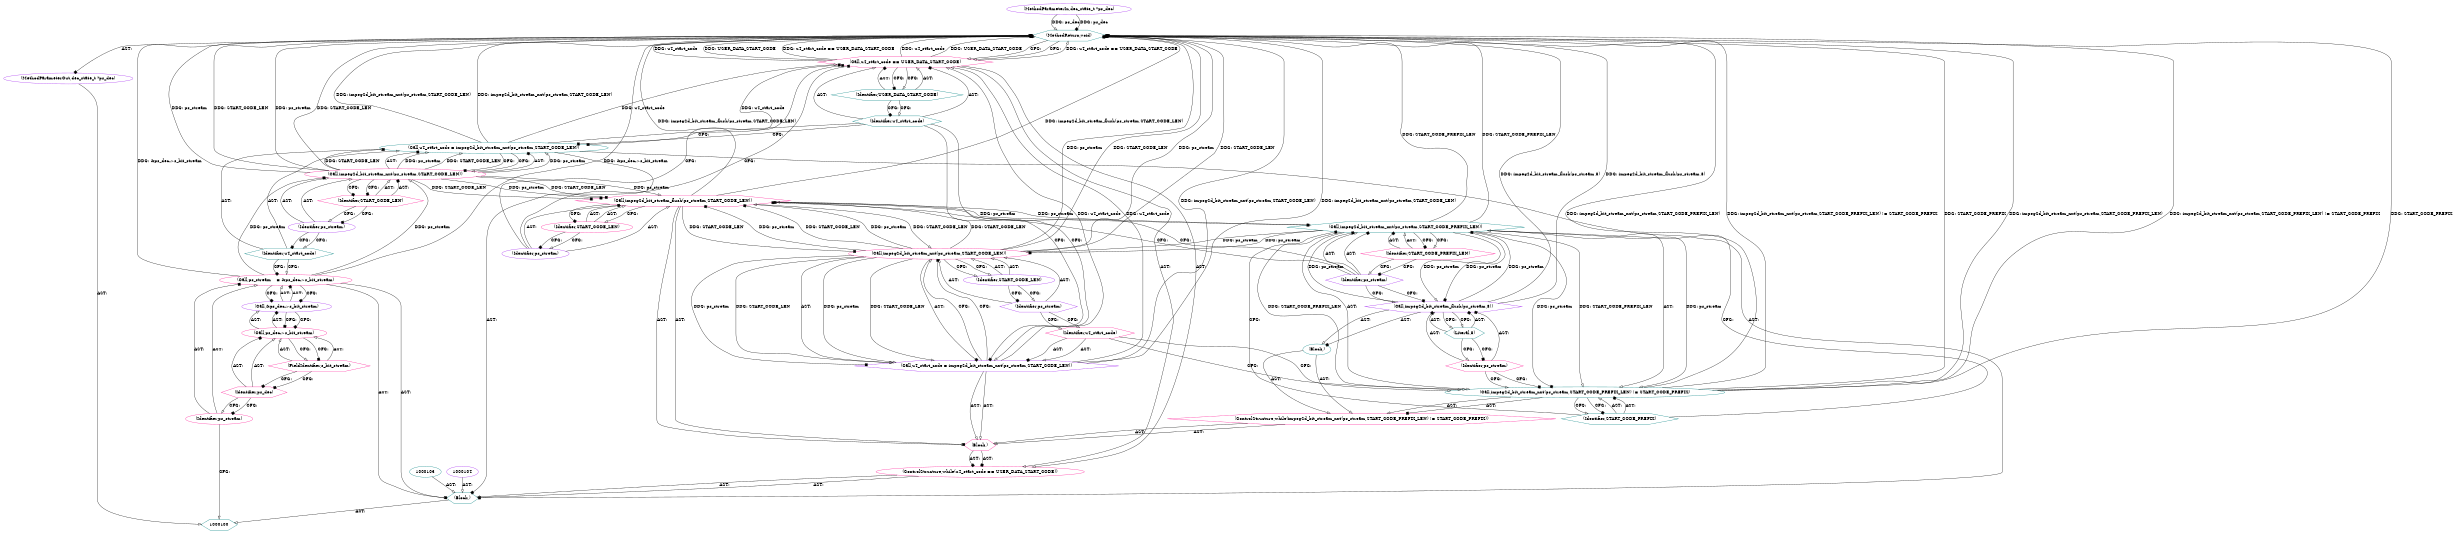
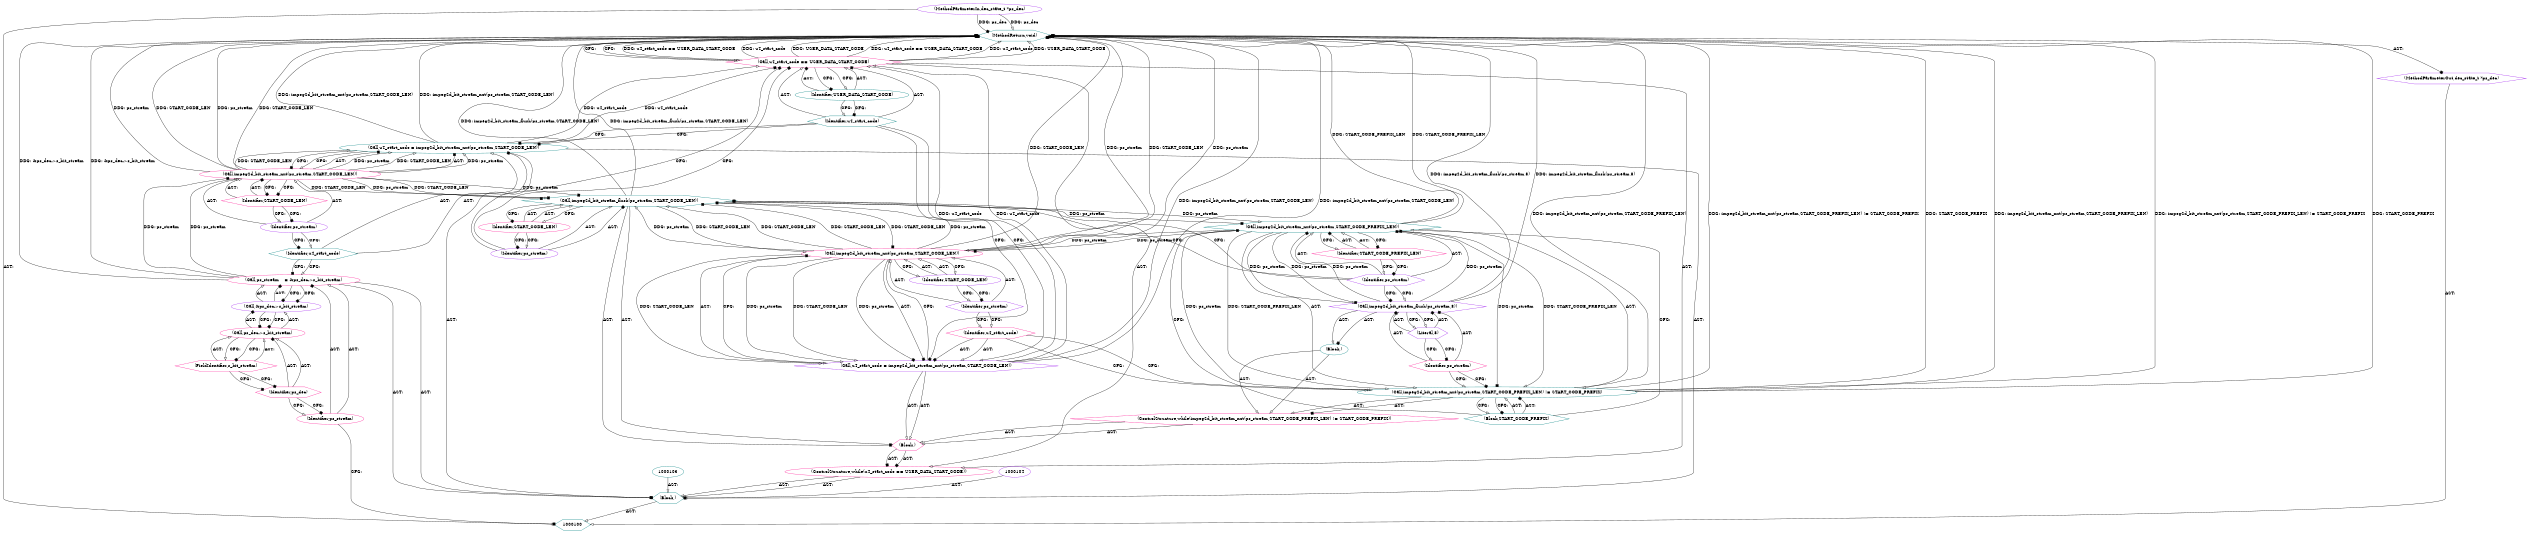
node "(MethodParameterOut,dec_state_t *ps_dec)": shape ellipse -> hexagon
edge "(MethodParameterIn,dec_state_t *ps_dec)" -> "1000100": added, label "AST:"
node "(Identifier,USER_DATA_START_CODE)": shape hexagon -> ellipse
node "(Call,impeg2d_bit_stream_flush(ps_stream,START_CODE_LEN))": color deeppink -> teal
node "(Literal,8)": color teal -> purple
node "(Identifier,START_CODE_PREFIX)": label "(Identifier,START_CODE_PREFIX)" -> "(Block,START_CODE_PREFIX)"
